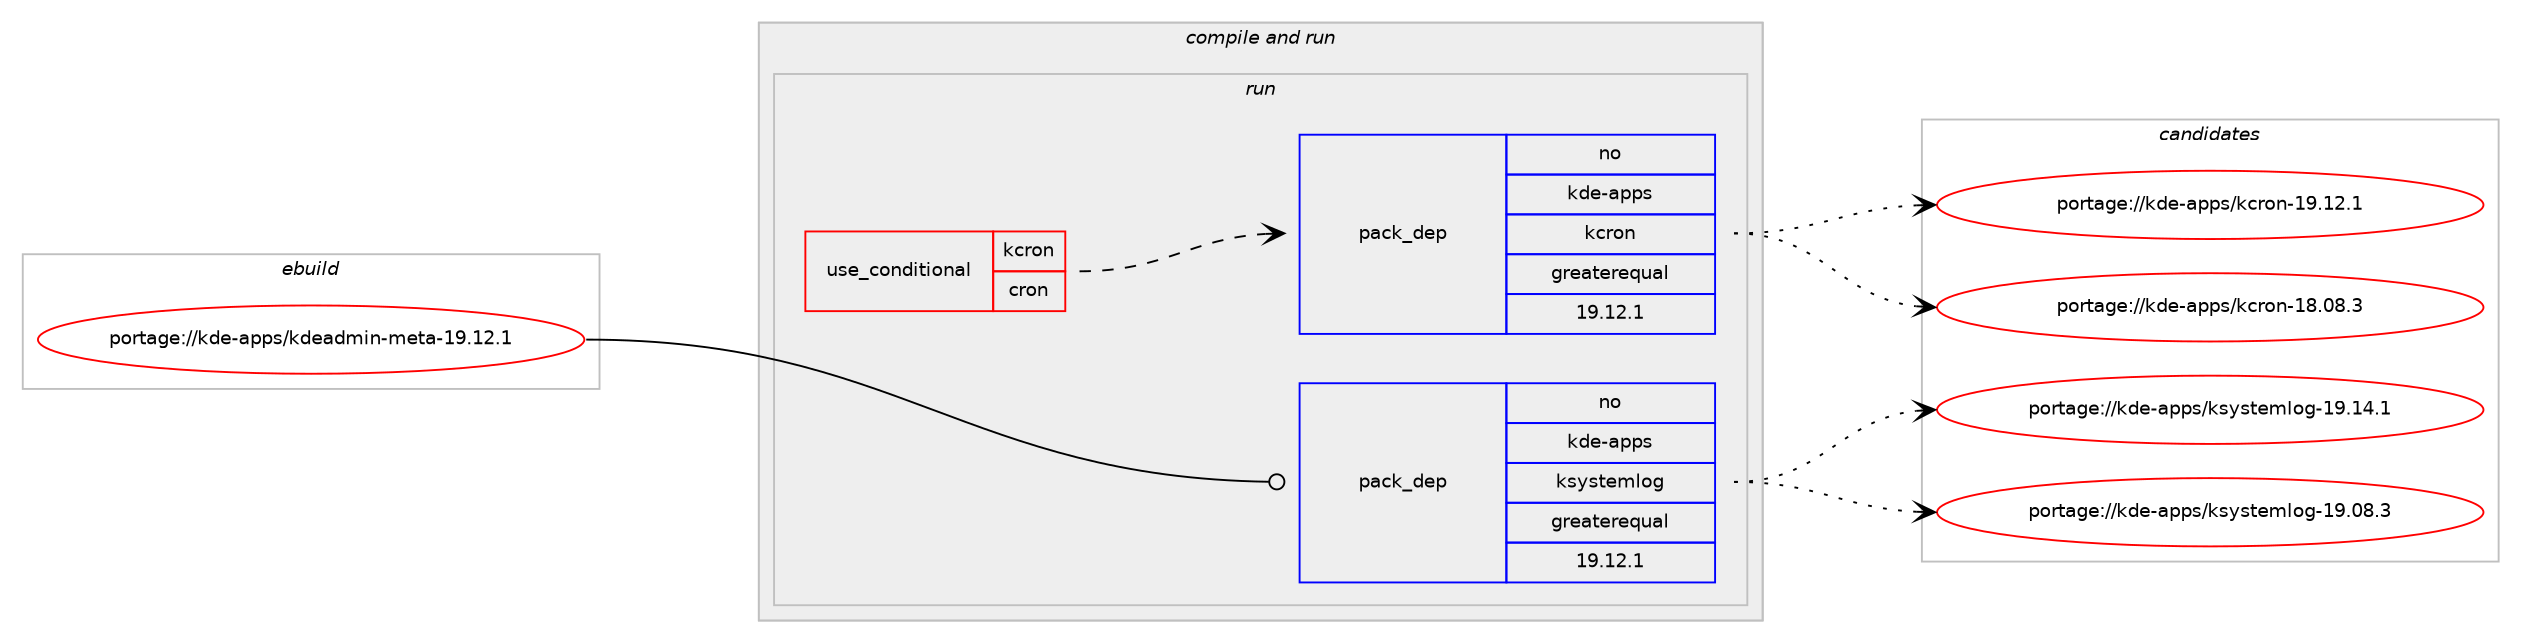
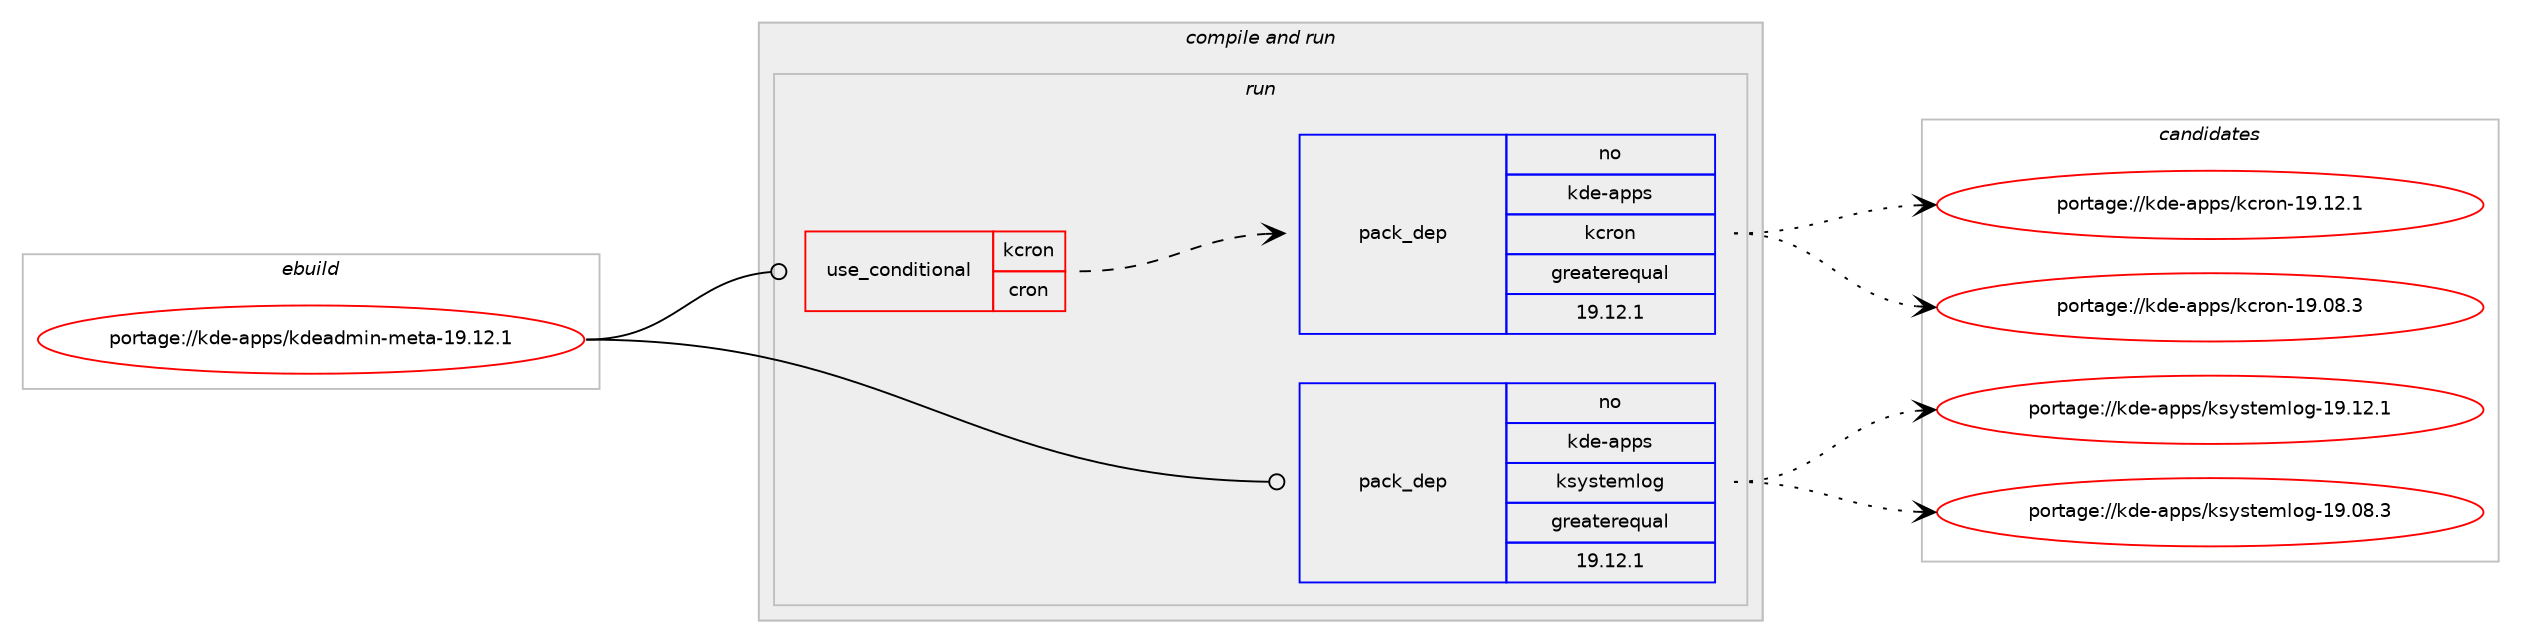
node "portage://kde-apps/kcron-18.08.3": label "portage://kde-apps/kcron-18.08.3" -> "portage://kde-apps/kcron-19.08.3"
edge "portage://kde-apps/kdeadmin-meta-19.12.1" -> "use_conditional": added
node "portage://kde-apps/ksystemlog-19.14.1": label "portage://kde-apps/ksystemlog-19.14.1" -> "portage://kde-apps/ksystemlog-19.12.1"
